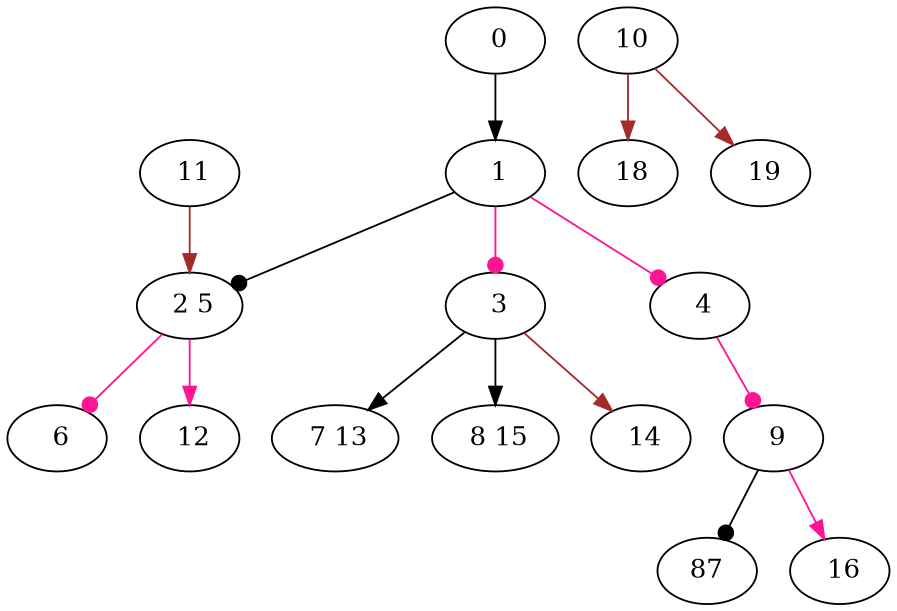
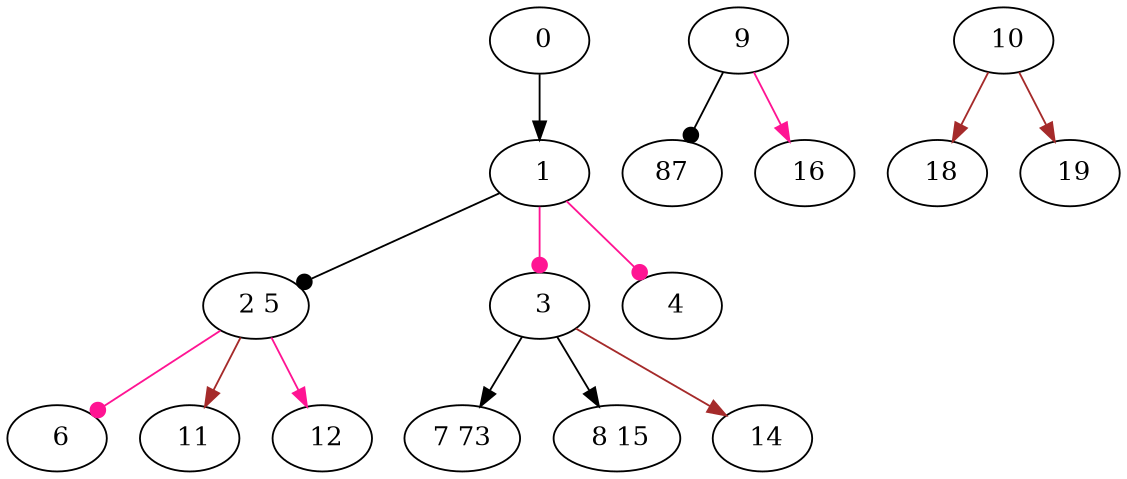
edge "11" -> "2 5": reversed
edge "4" -> "9": removed
node "7 13": label "7 13" -> "7 73"
